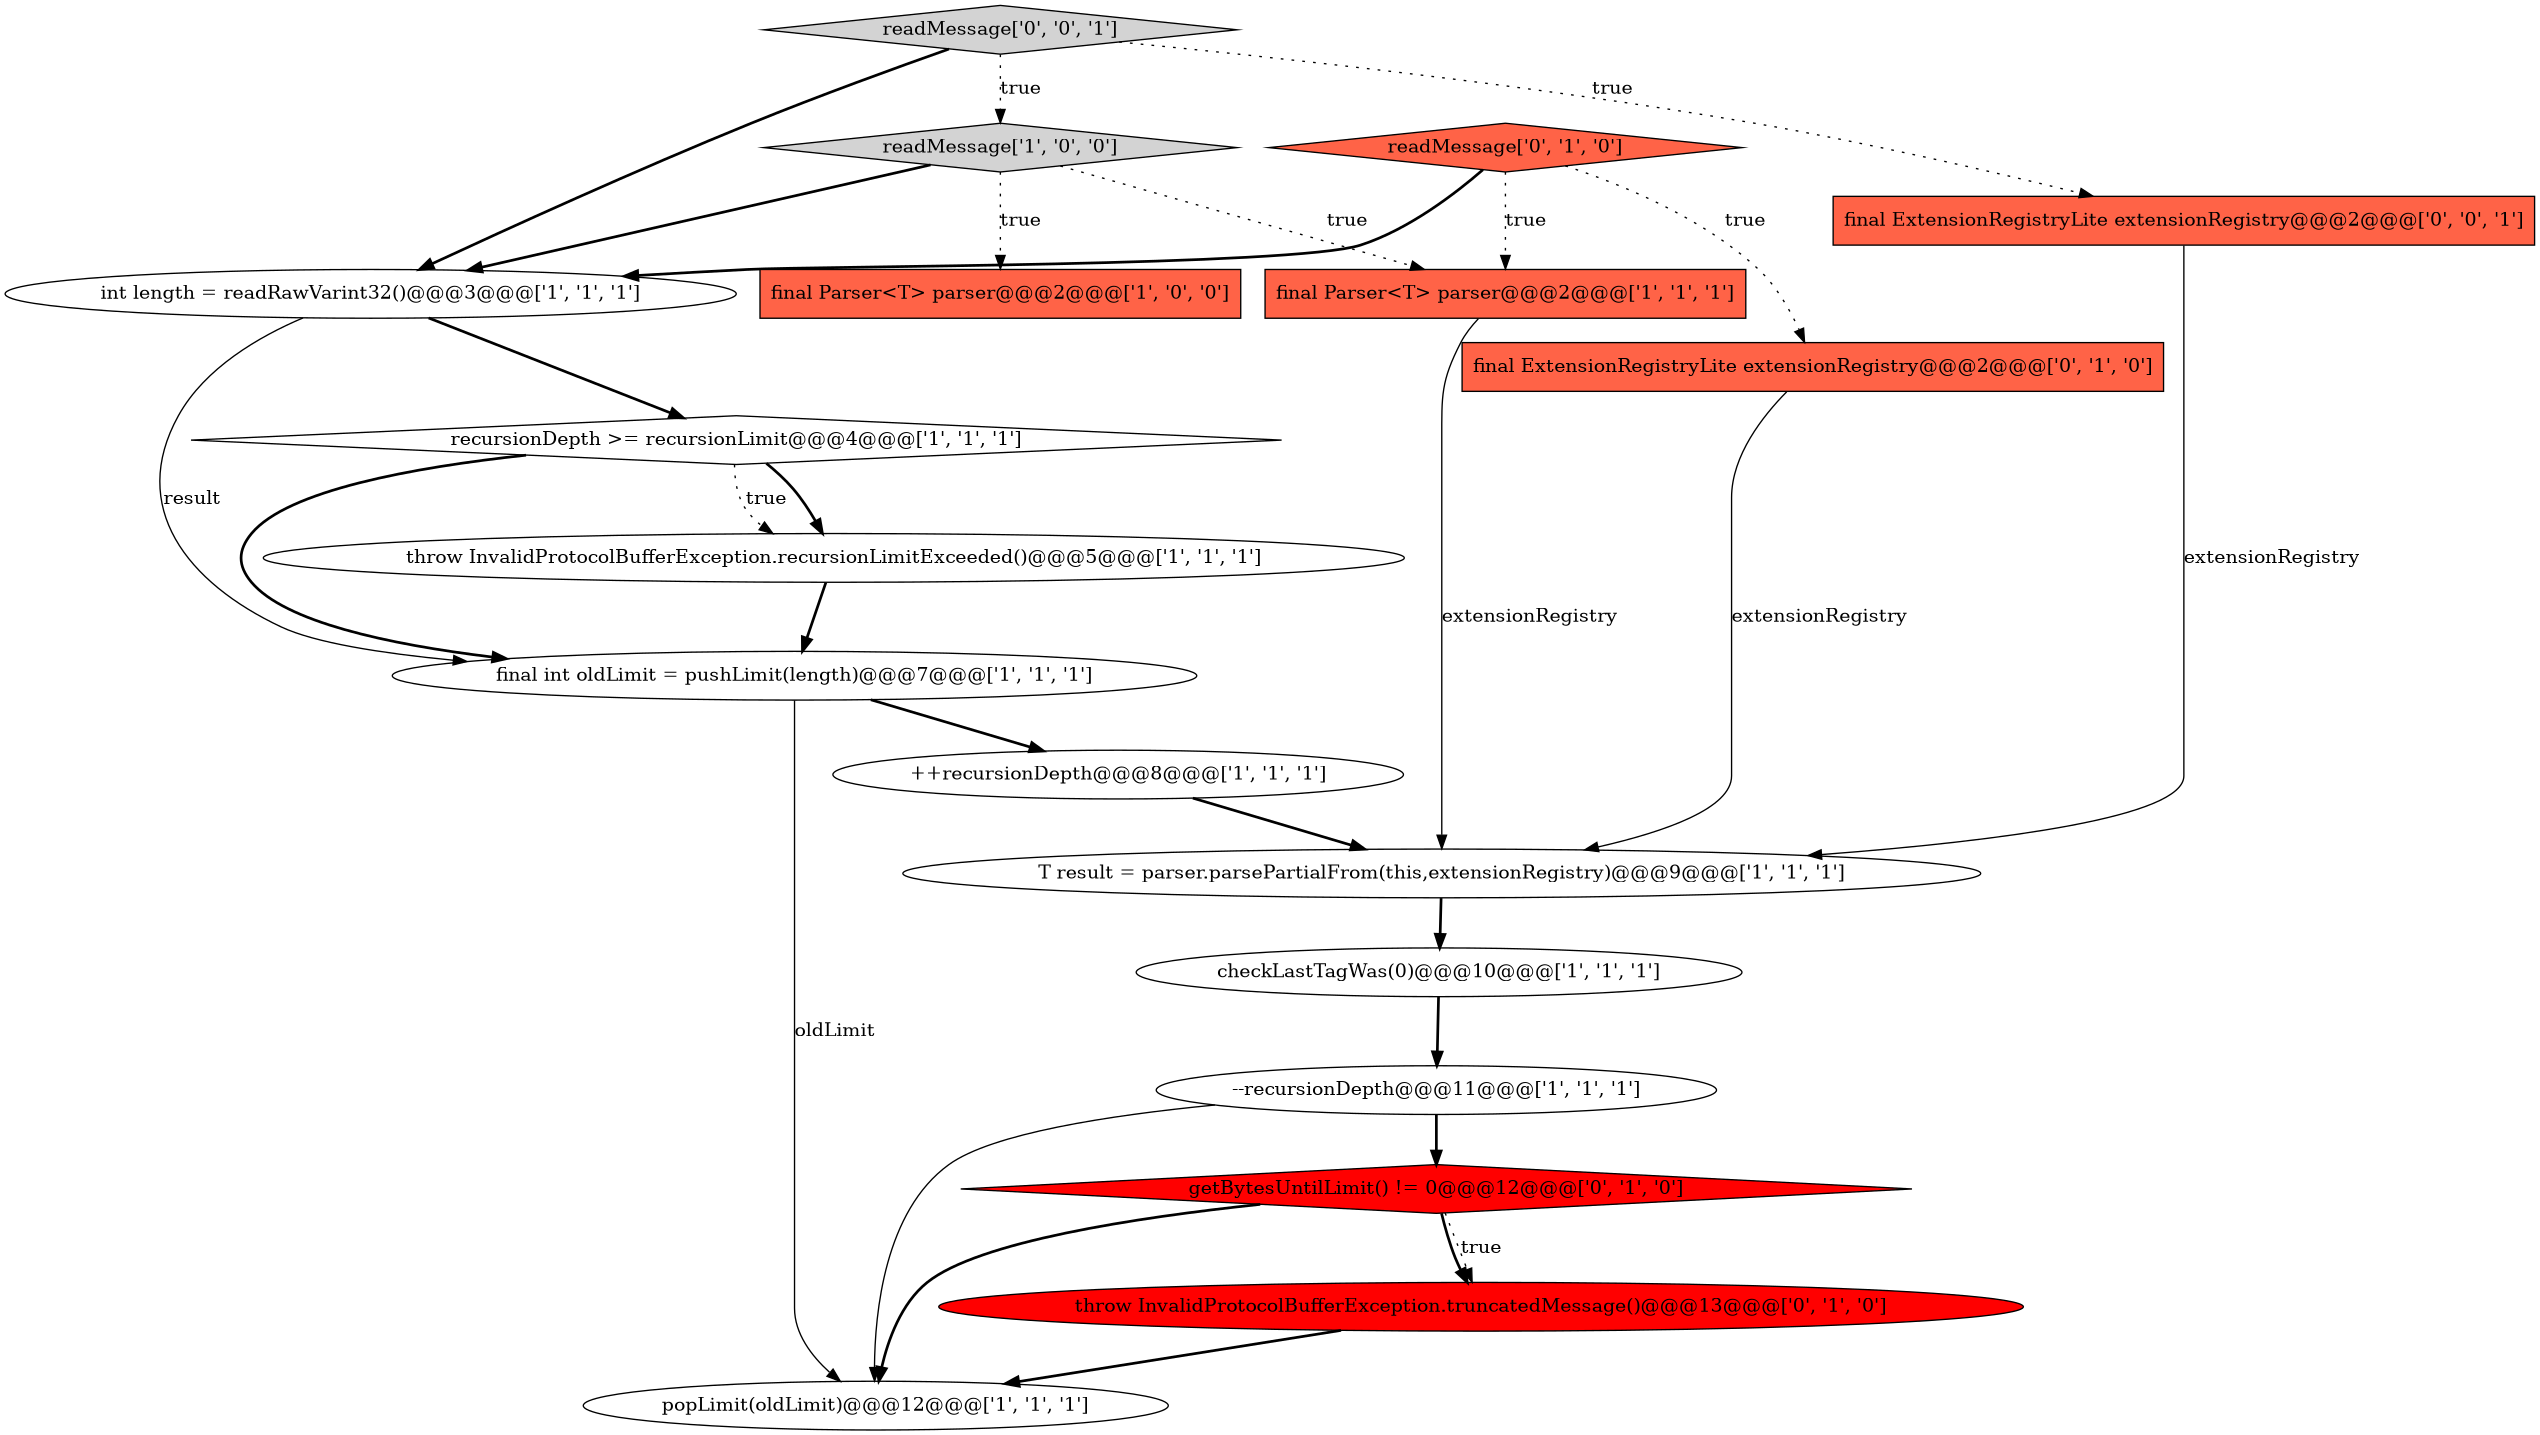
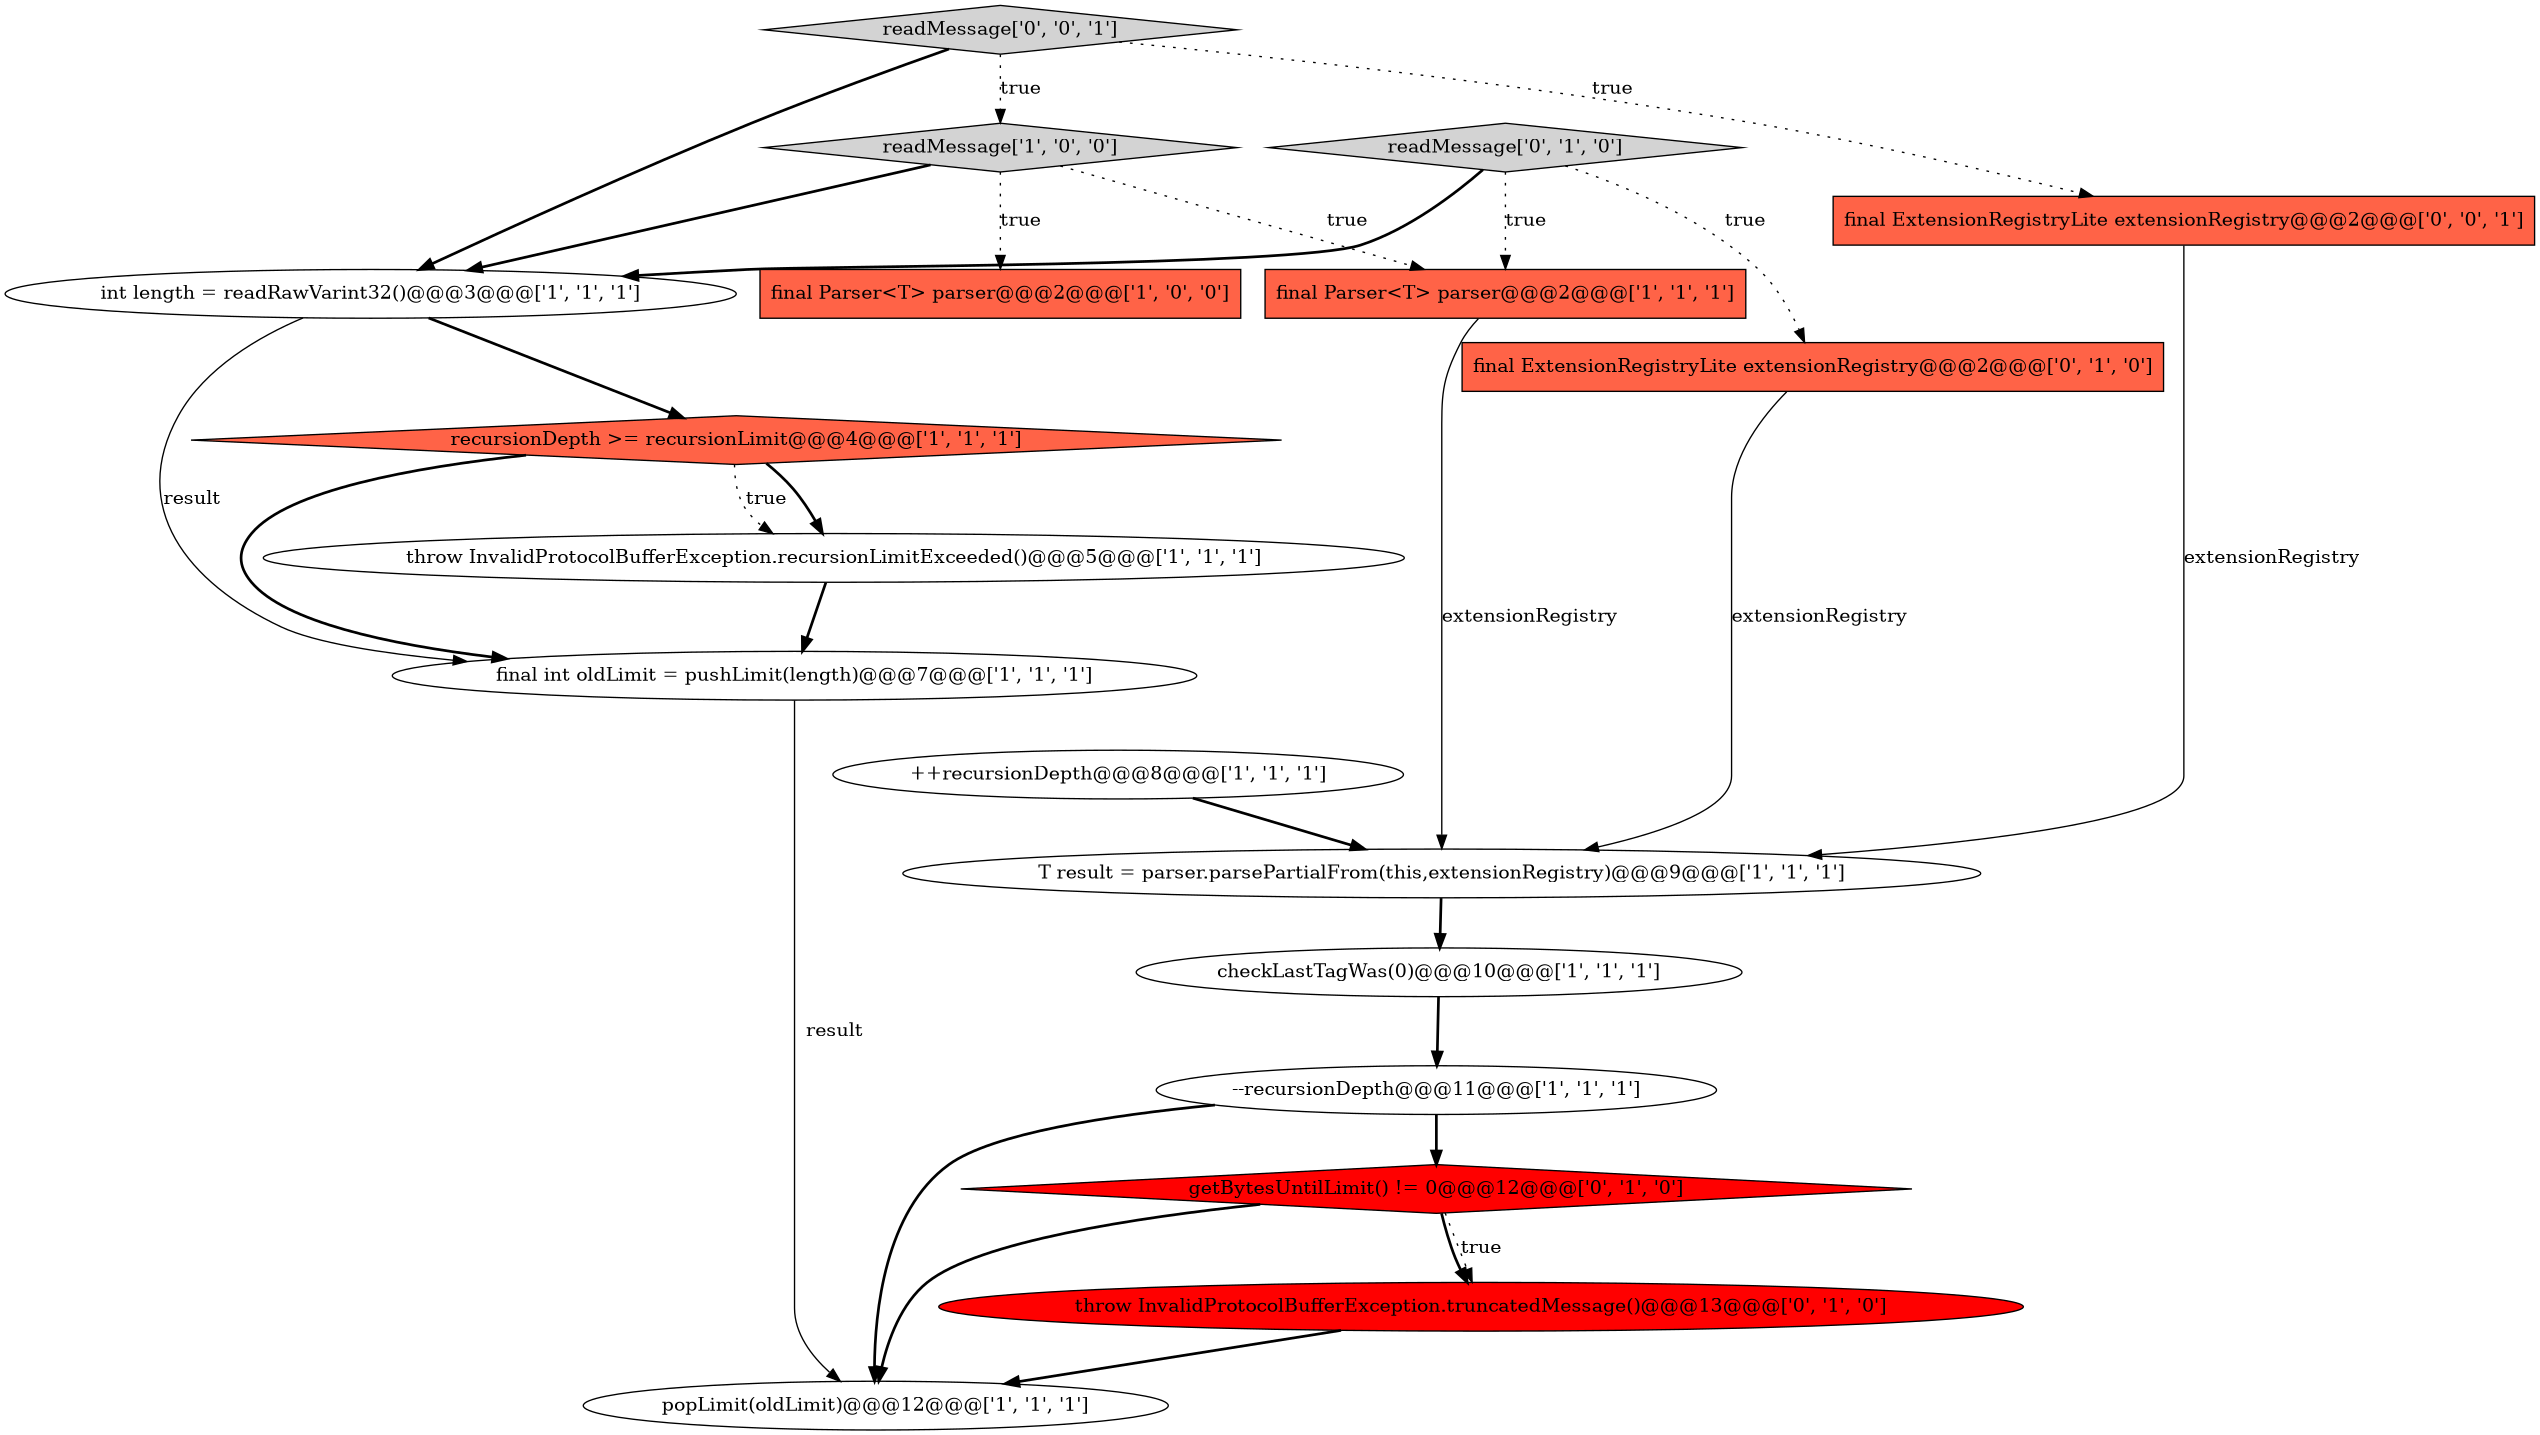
node "readMessage['0', '1', '0']": fillcolor tomato -> lightgray
node "recursionDepth >= recursionLimit@@@4@@@['1', '1', '1']": fillcolor white -> tomato
edge "final int oldLimit = pushLimit(length)@@@7@@@['1', '1', '1']" -> "++recursionDepth@@@8@@@['1', '1', '1']": removed
edge "final int oldLimit = pushLimit(length)@@@7@@@['1', '1', '1']" -> "popLimit(oldLimit)@@@12@@@['1', '1', '1']": label "oldLimit" -> "result"
edge "--recursionDepth@@@11@@@['1', '1', '1']" -> "popLimit(oldLimit)@@@12@@@['1', '1', '1']": style solid -> bold
